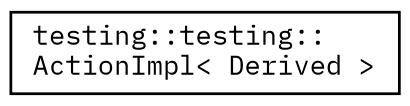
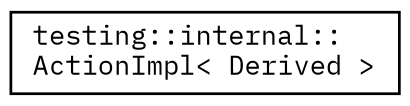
node "testing::testing:: ActionImpl< Derived >": label "testing::testing:: ActionImpl< Derived >" -> "testing::internal:: ActionImpl< Derived >"
